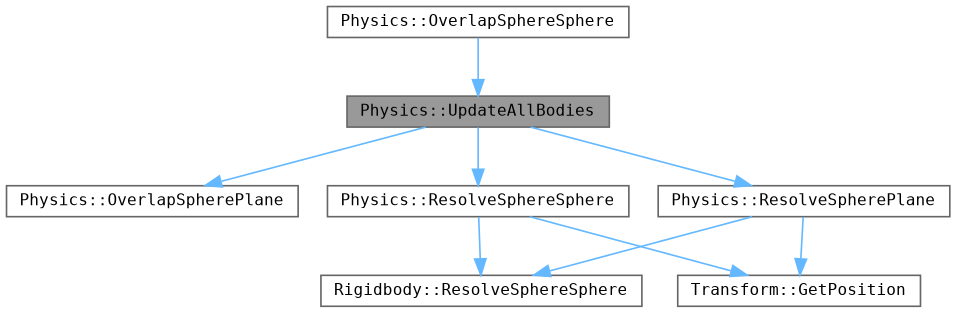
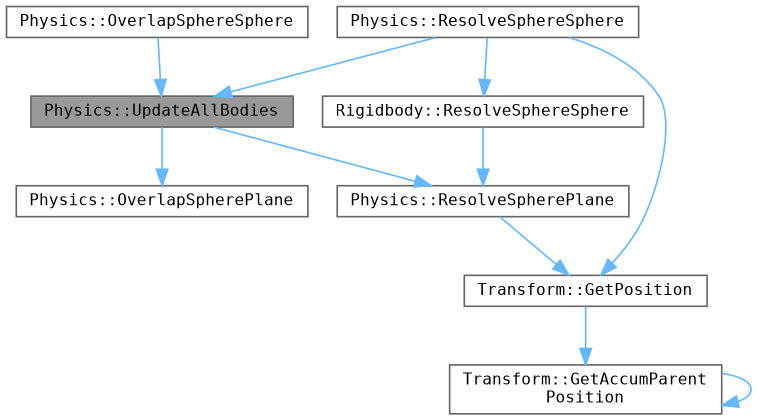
edge "Physics::UpdateAllBodies" -> "Physics::ResolveSphereSphere": reversed
edge "Physics::ResolveSpherePlane" -> "Rigidbody::ResolveSphereSphere": reversed
node "Transform::GetAccumParent Position": added
